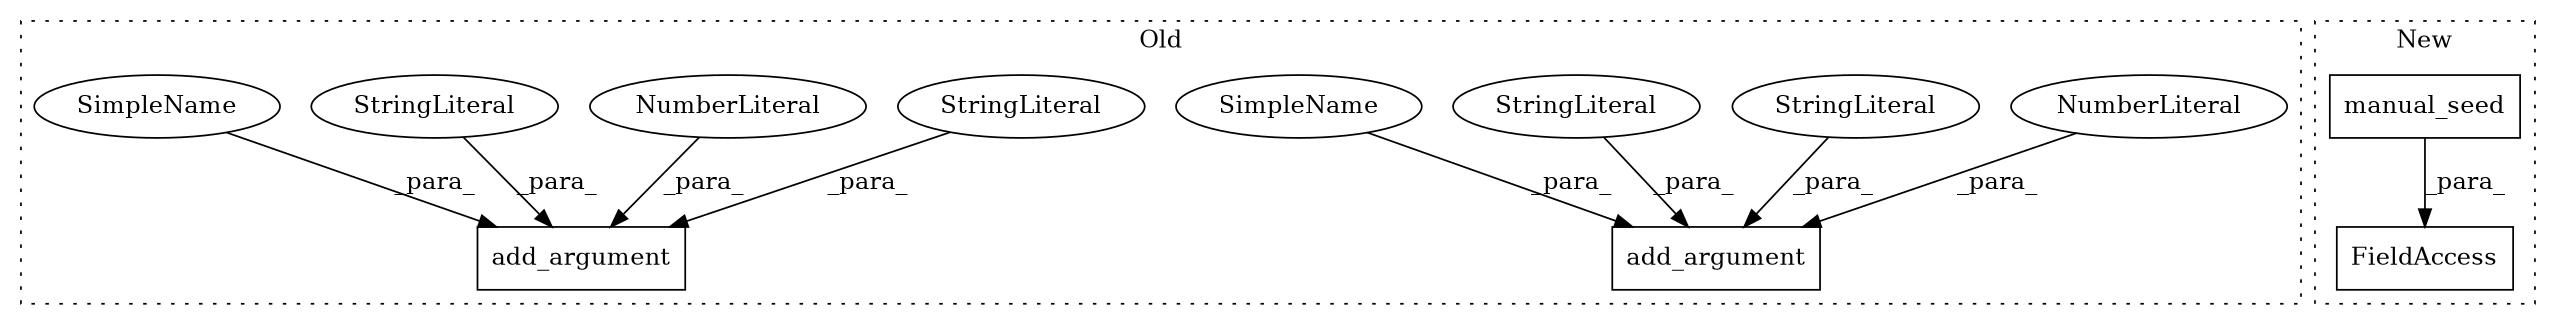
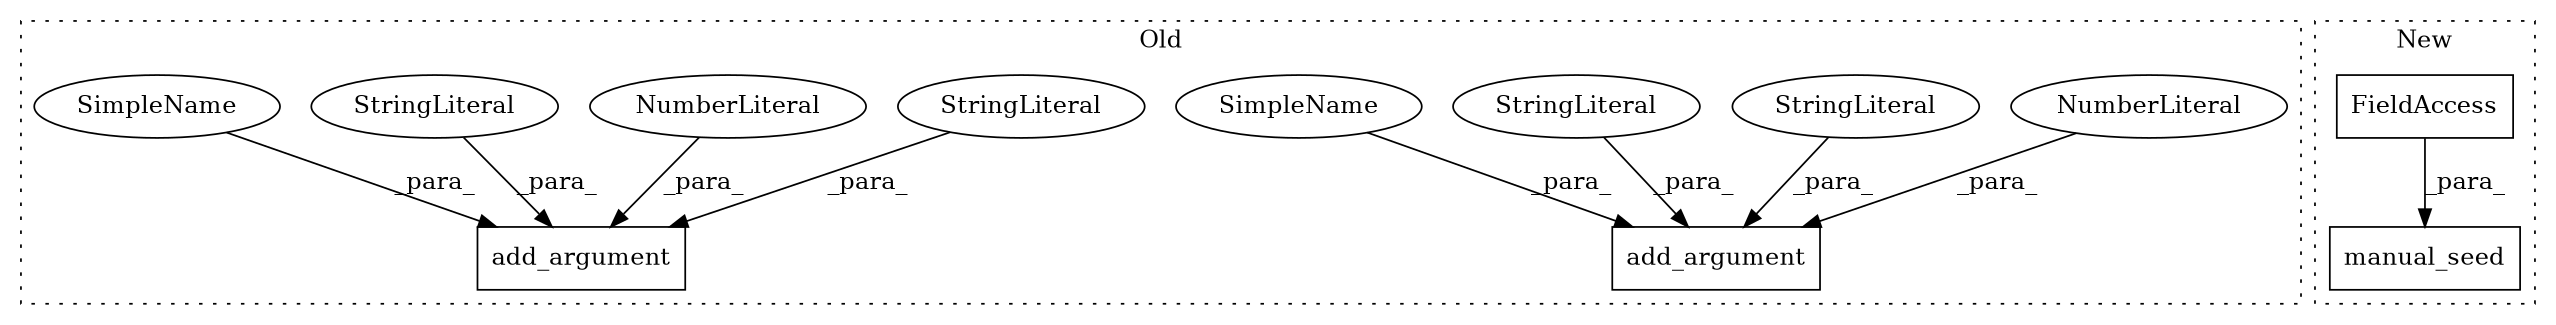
edge "manual_seed" -> "FieldAccess": reversed
